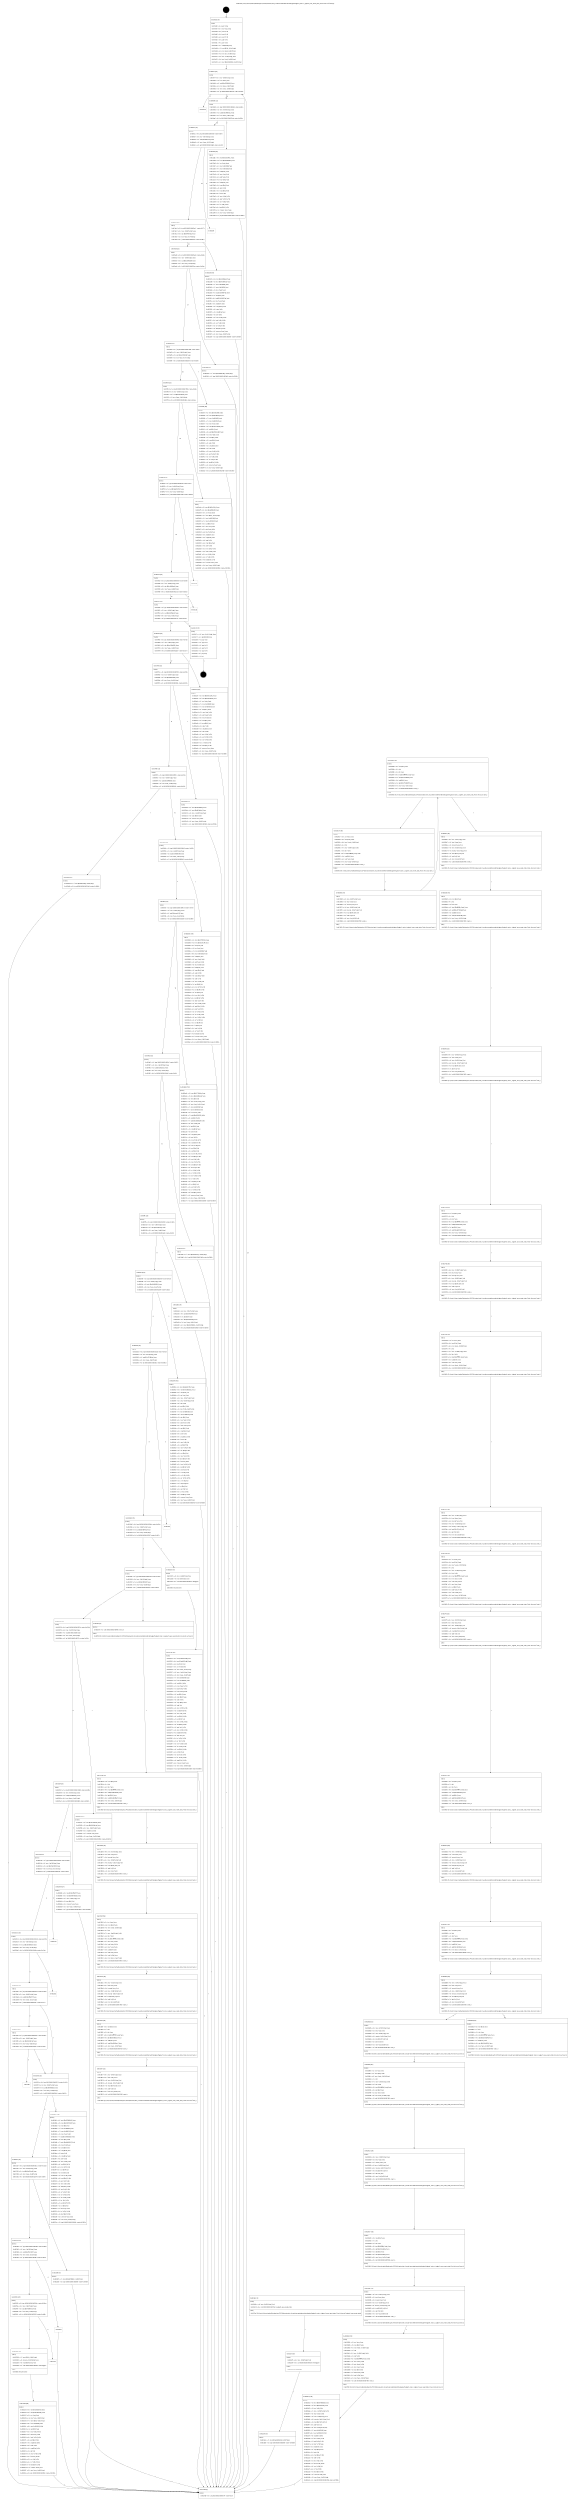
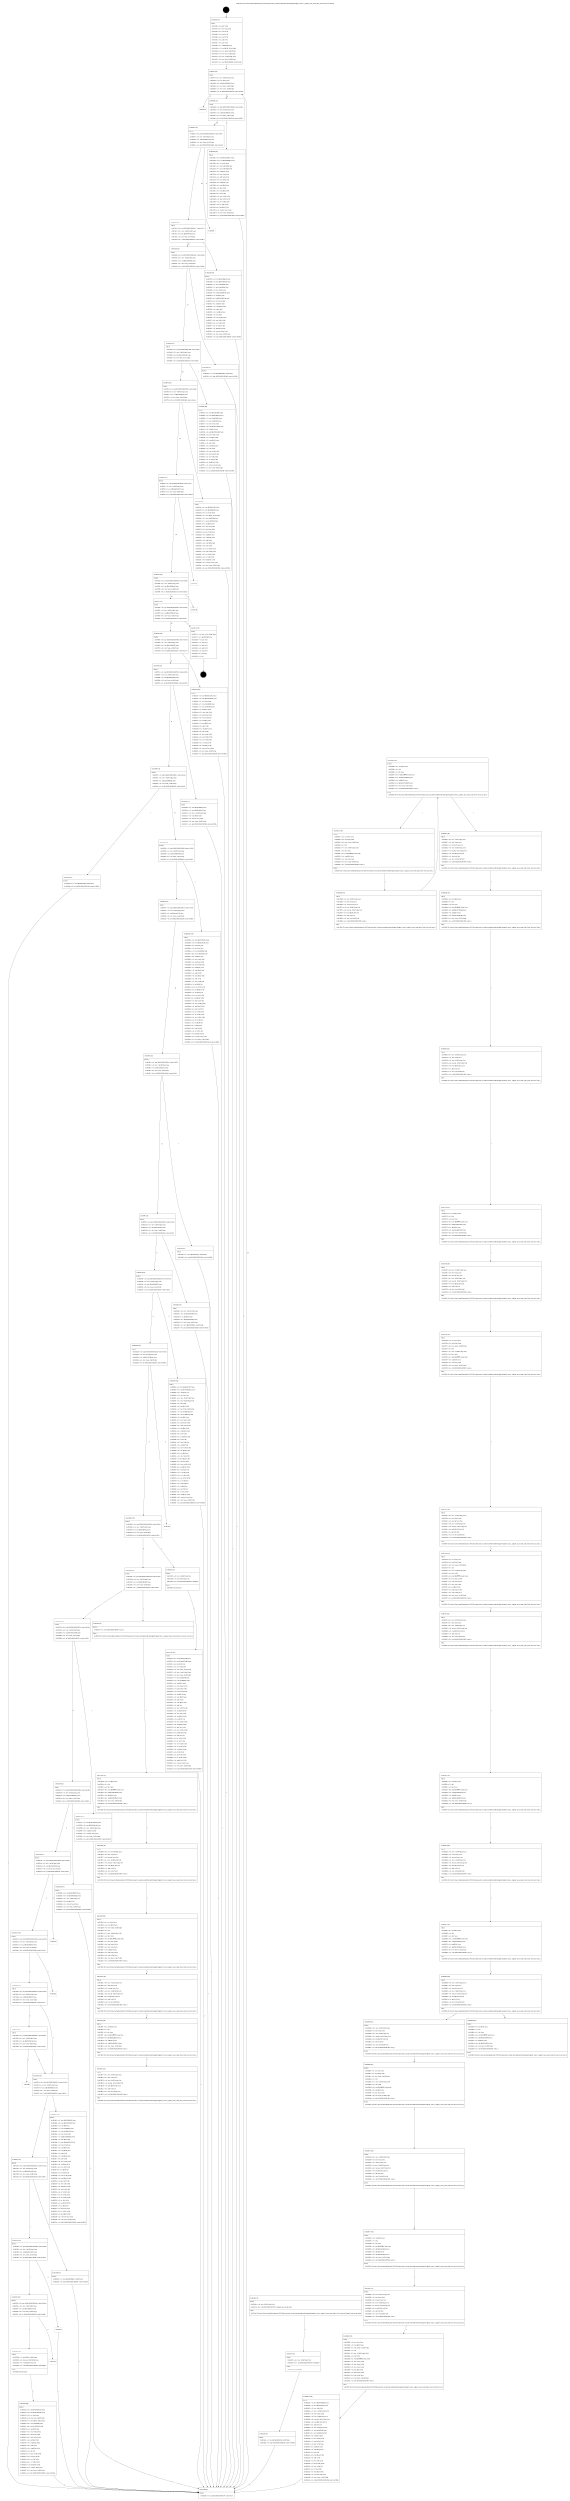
node "0x402be6 [150]": removed
